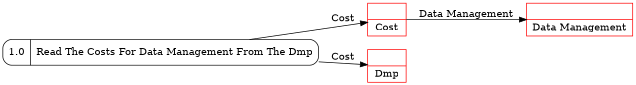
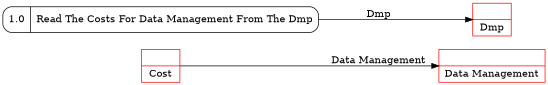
edge "1.0" -> "Cost": removed, label "Cost"
edge "1.0" -> "Dmp": label "Cost" -> "Dmp"
